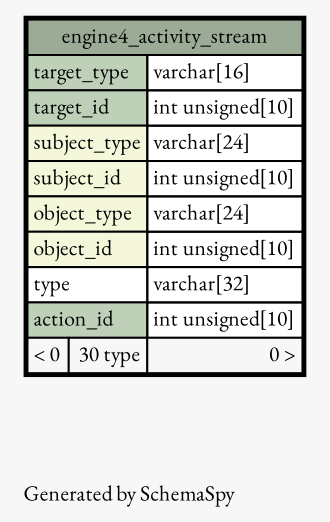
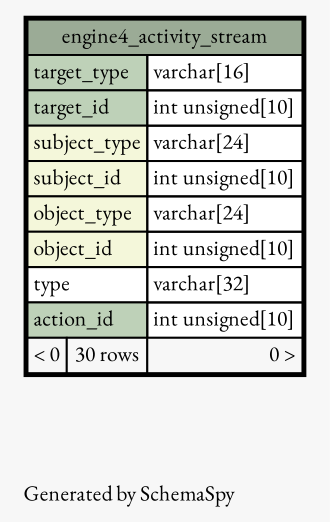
node "engine4_activity_stream": text "30 type" -> "30 rows"
